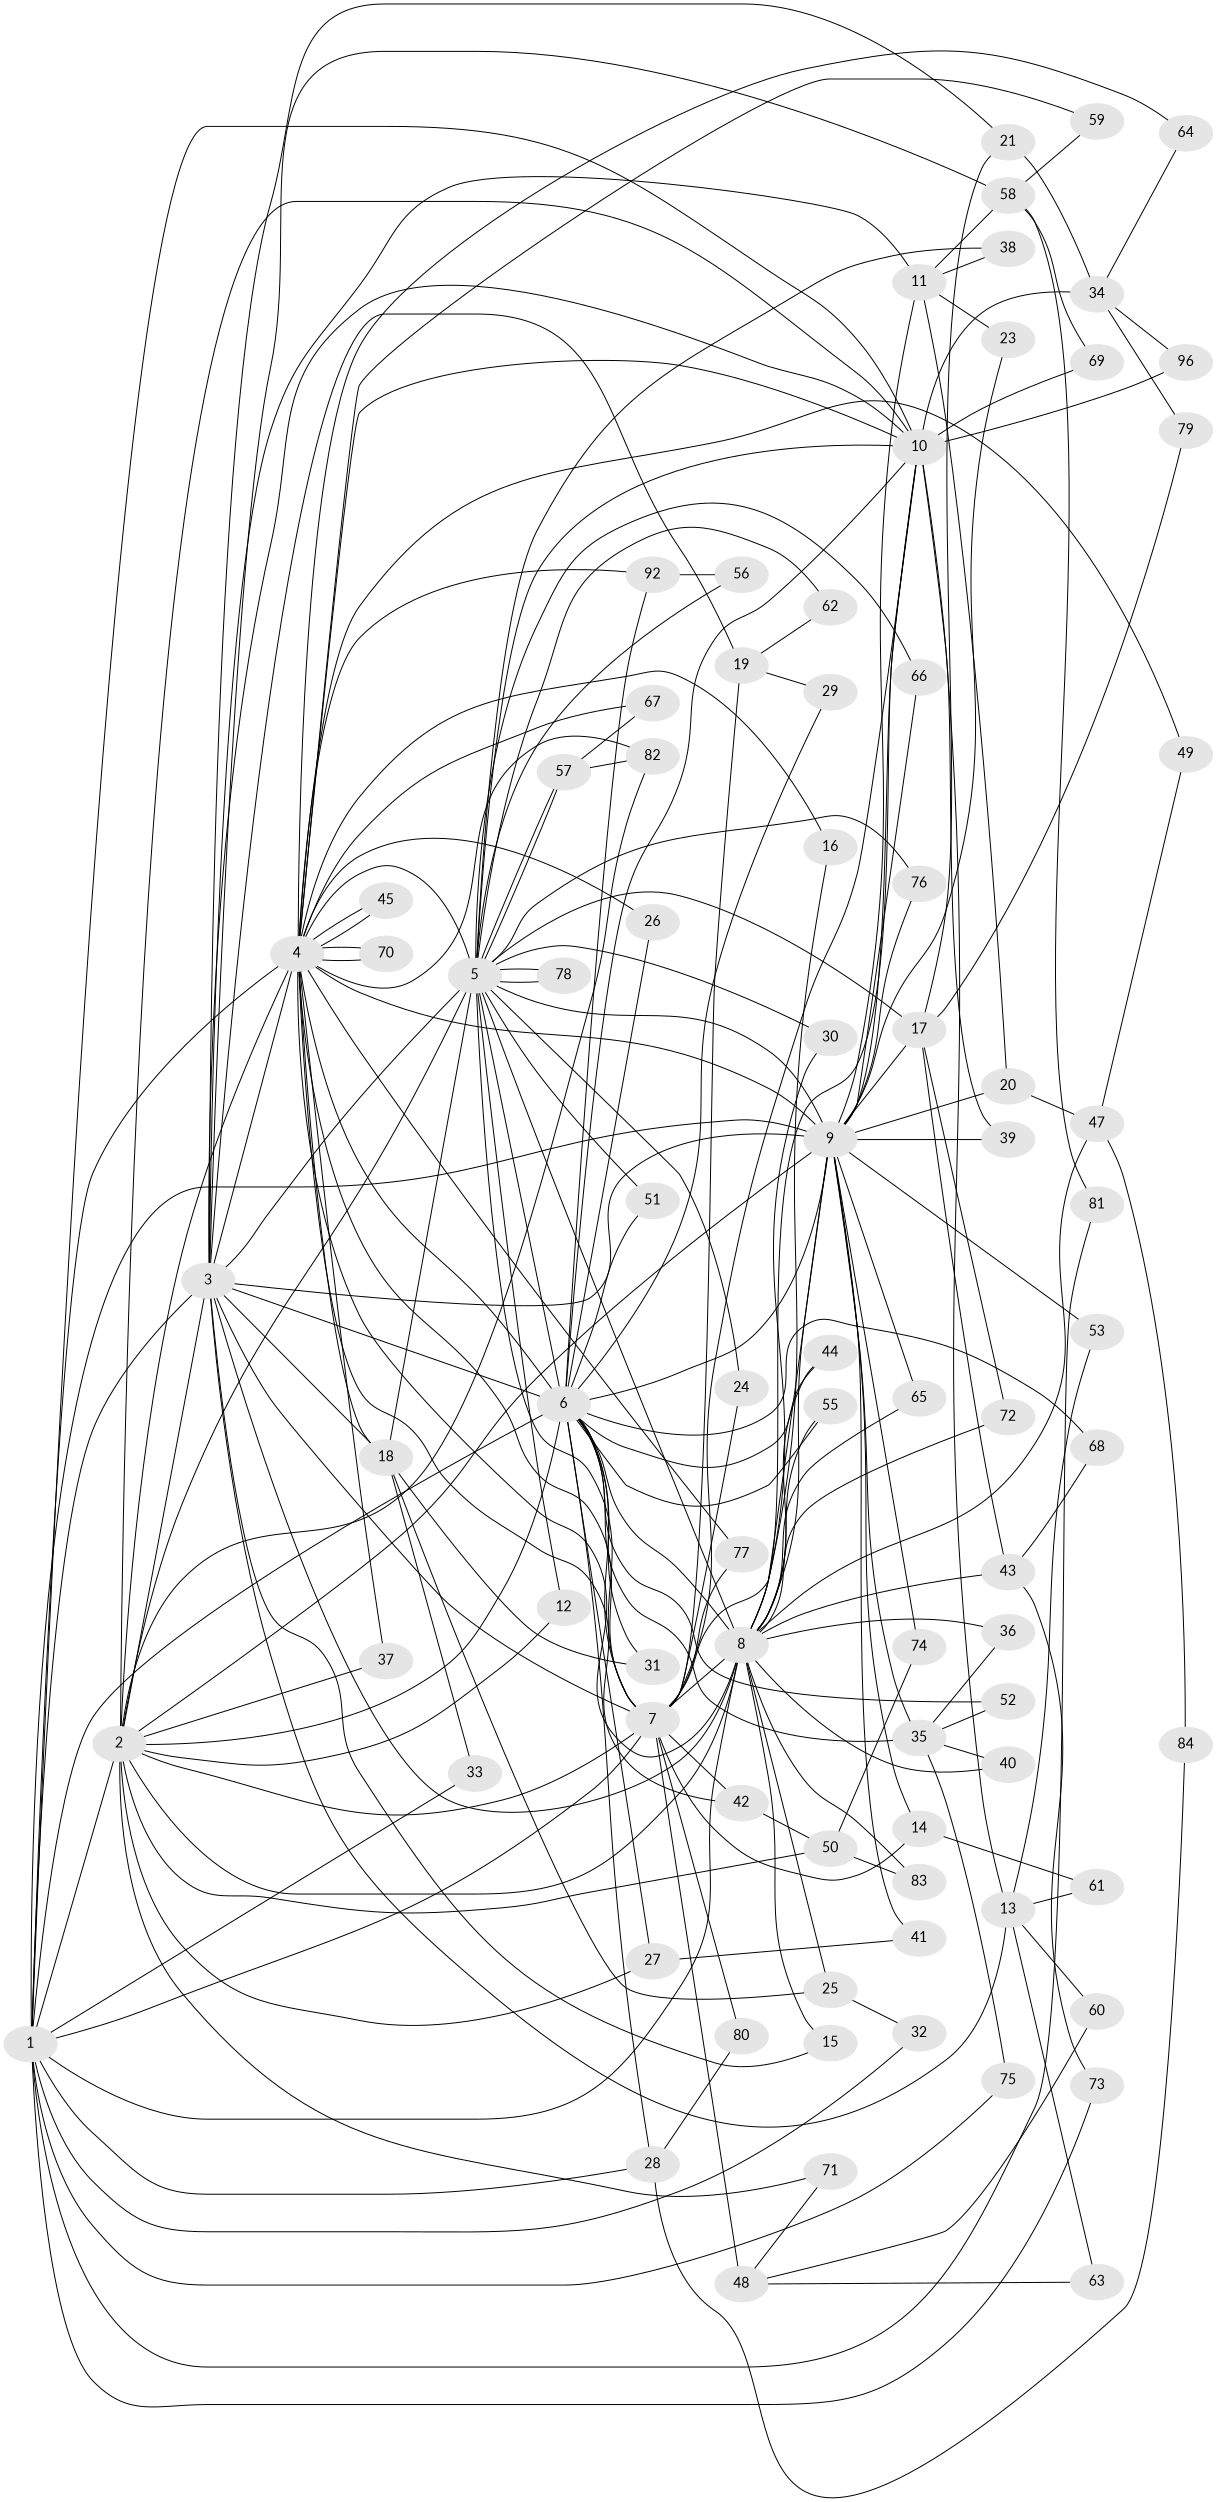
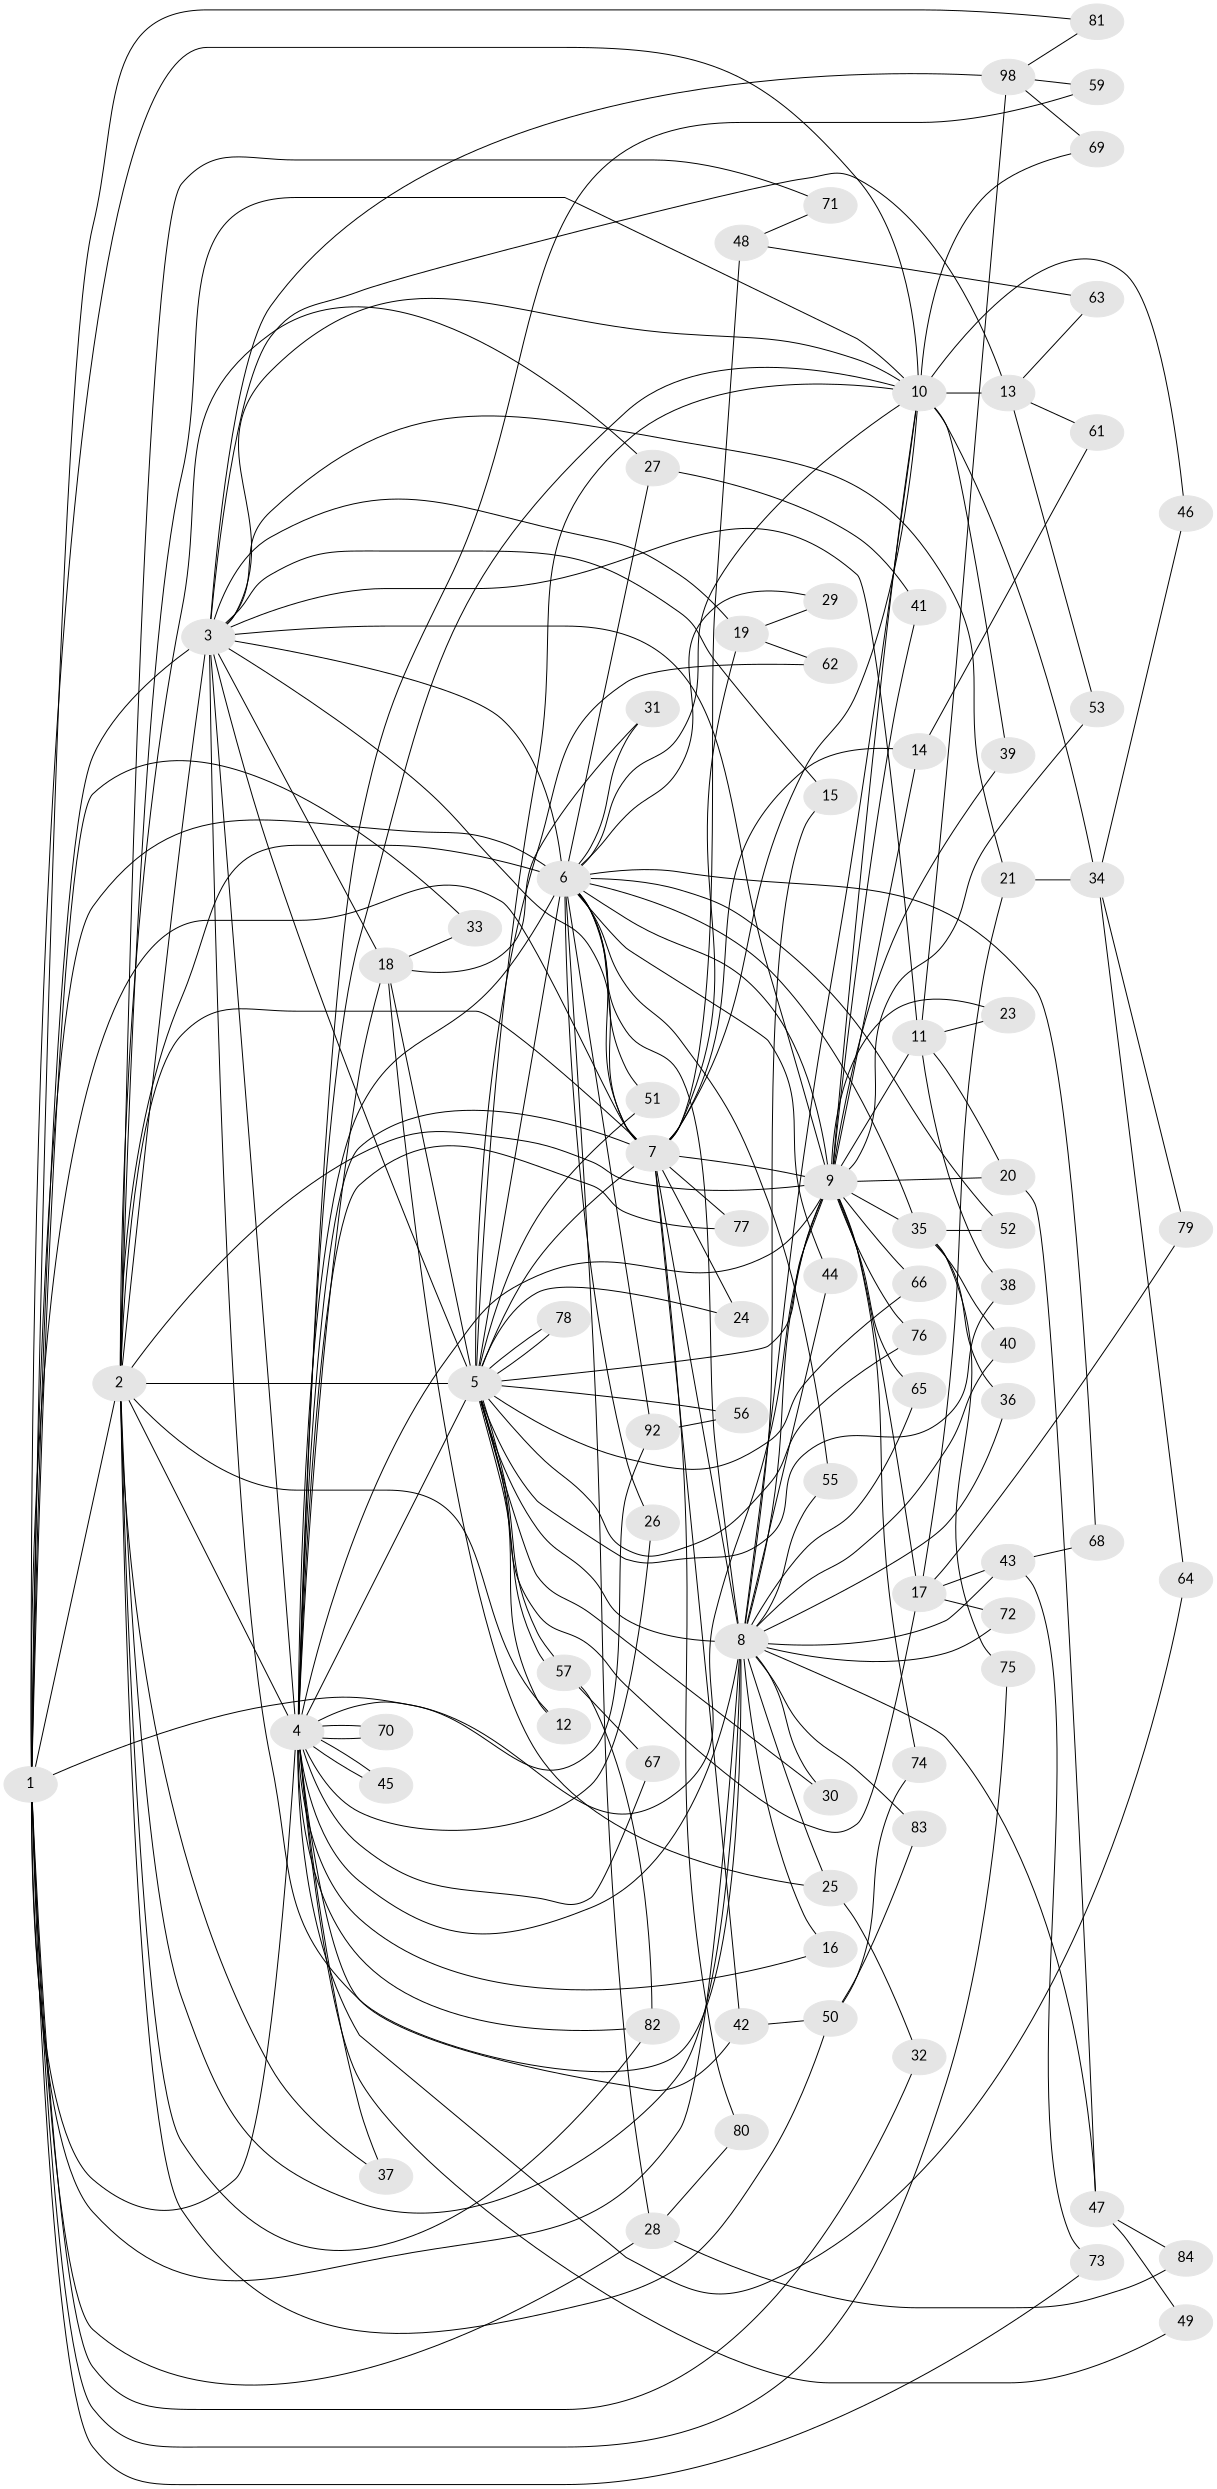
node "58": label "58" -> "98"
node "96": label "96" -> "46"
node "60": removed
